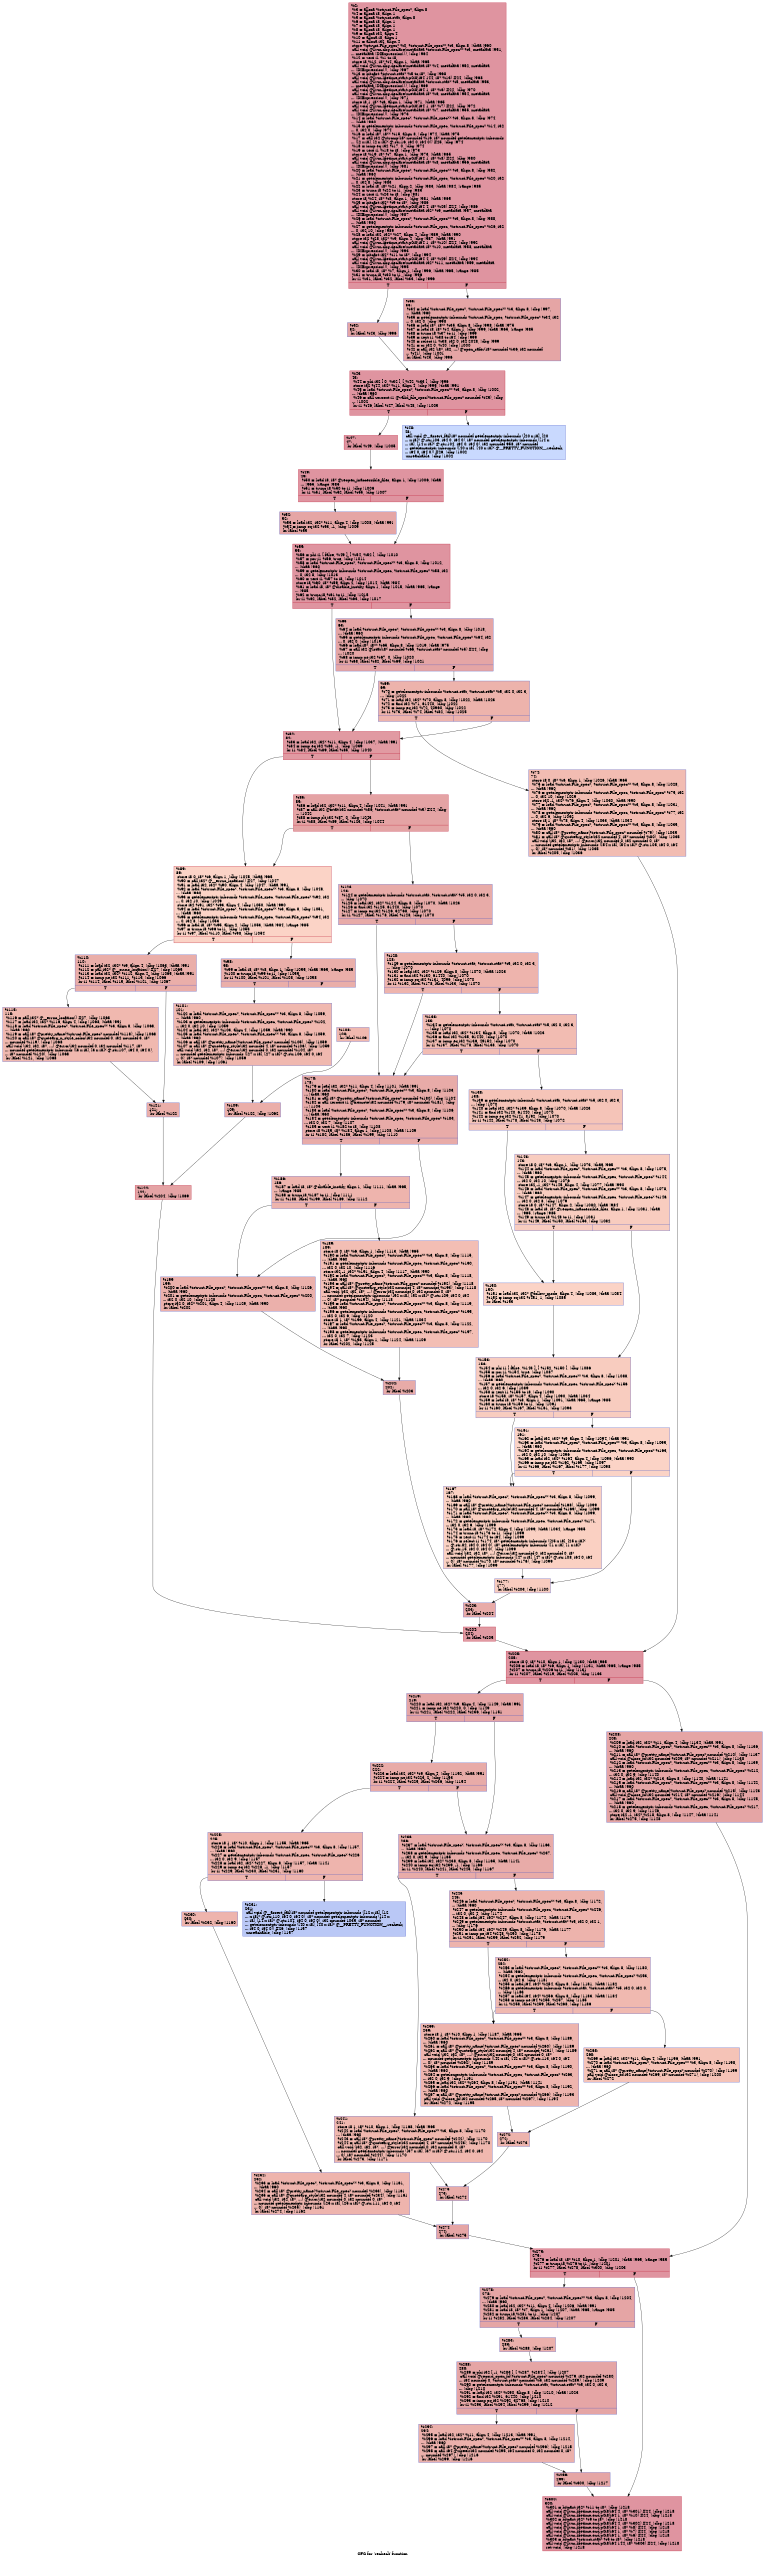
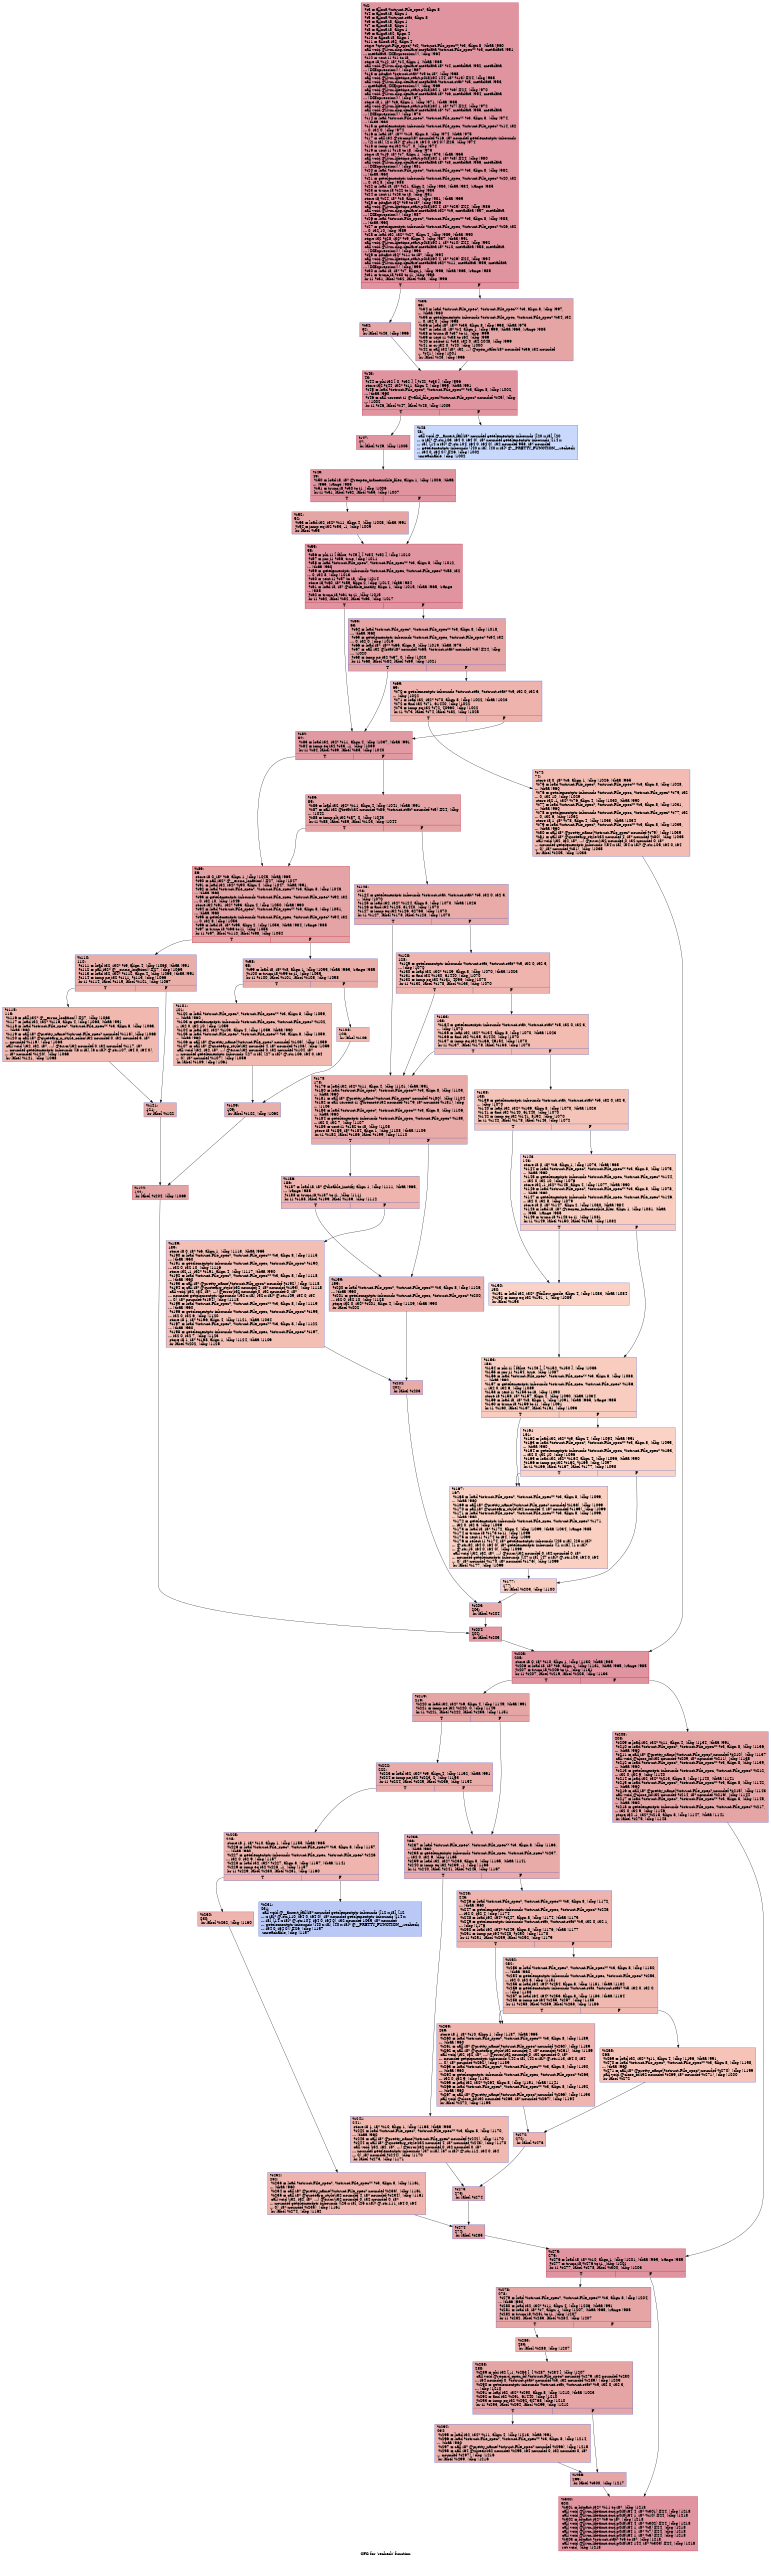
node "%89:": fillcolor #f59c7d70 -> #c32e3170
edge "%98:" -> "%108:": added
node "%150:": text "%152 = icmp eq i32 %451, 1, !dbg !1085" -> "%152 = icmp eq i32 %151, 1, !dbg !1085"
node "%274:": text "br label %275" -> "br label %285"
